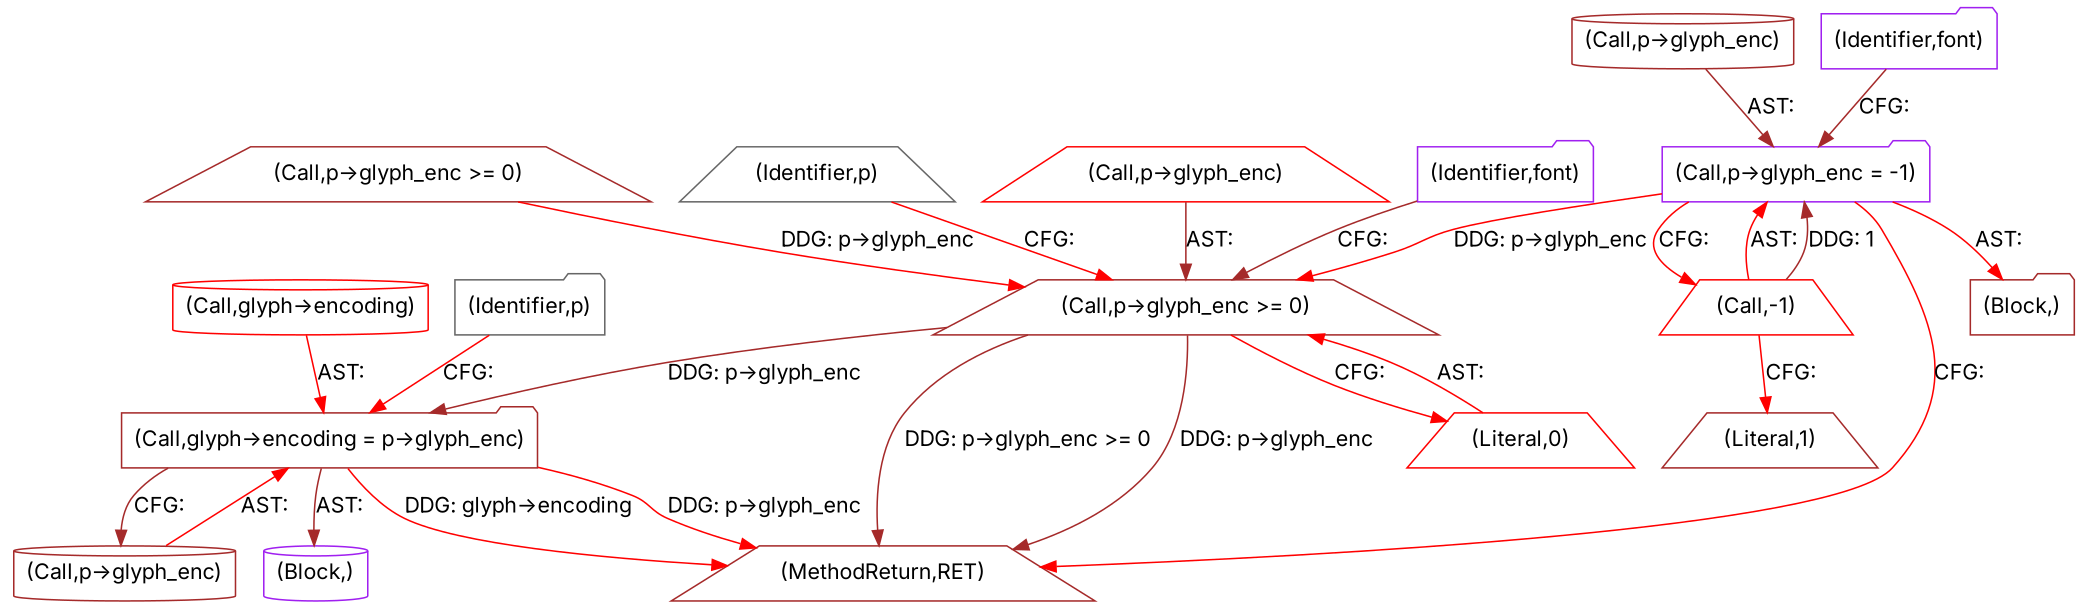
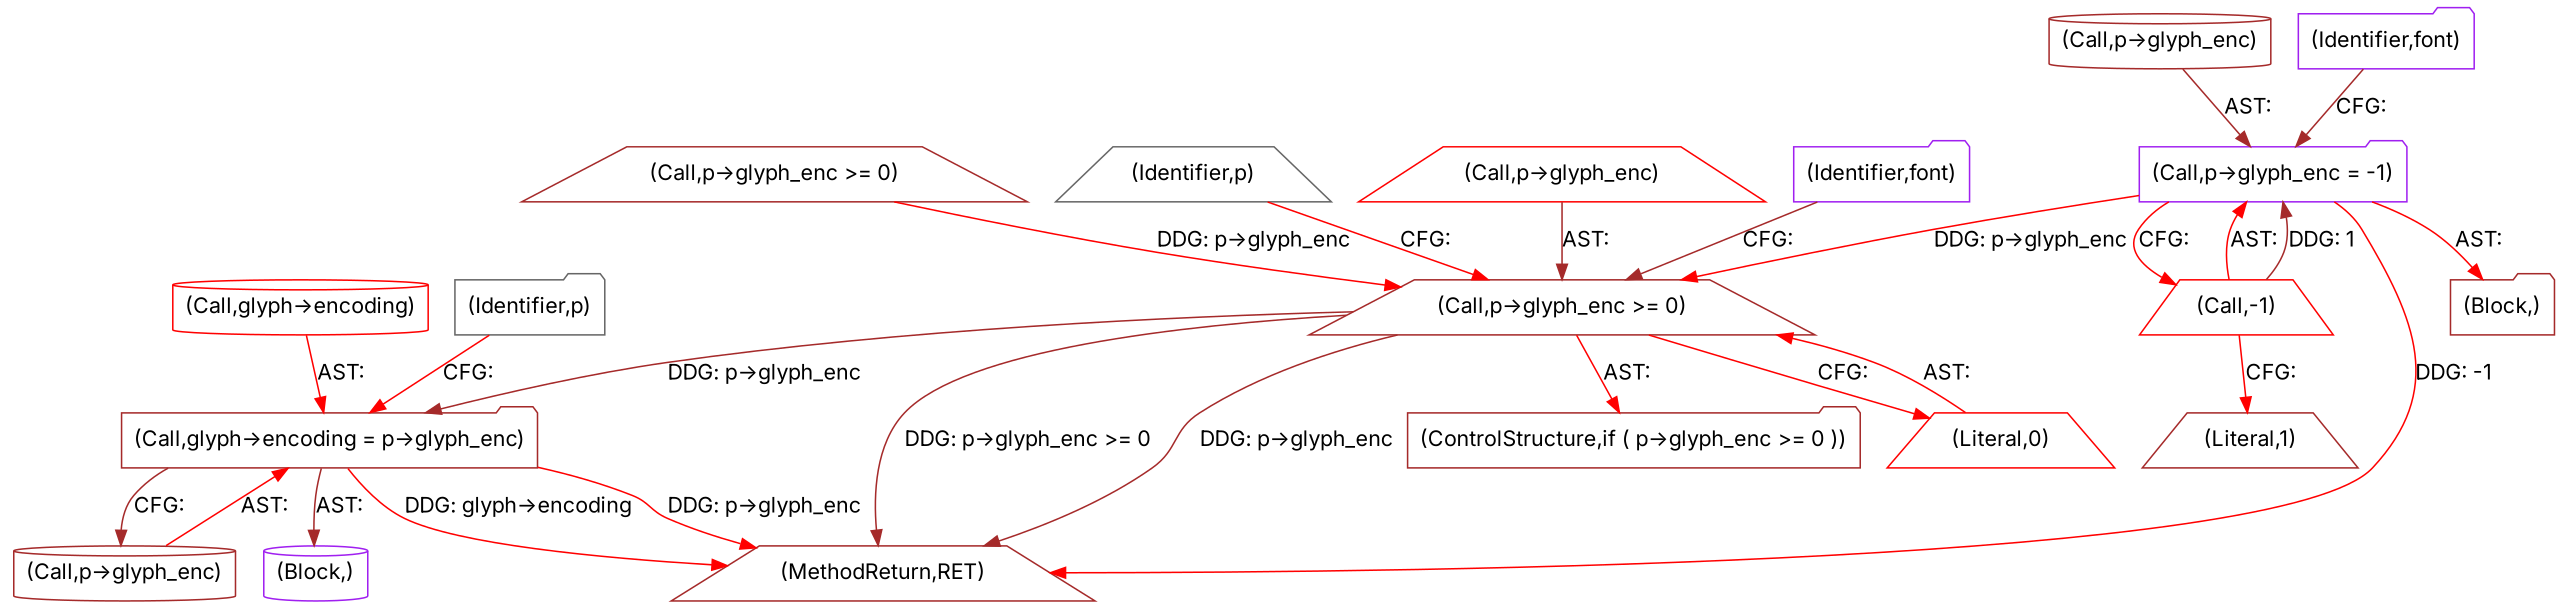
edge "(Call,p->glyph_enc = -1)" -> "(MethodReturn,RET)": label "CFG: " -> "DDG: -1"
node "(ControlStructure,if ( p->glyph_enc >= 0 ))": added
